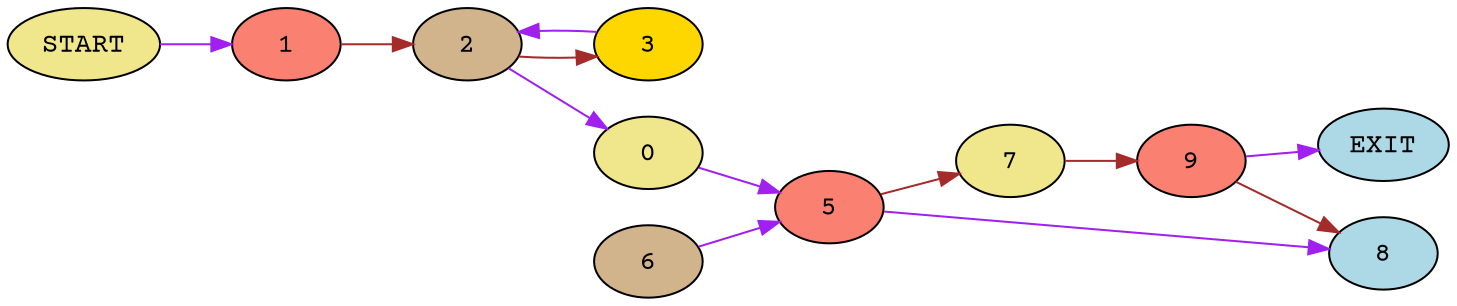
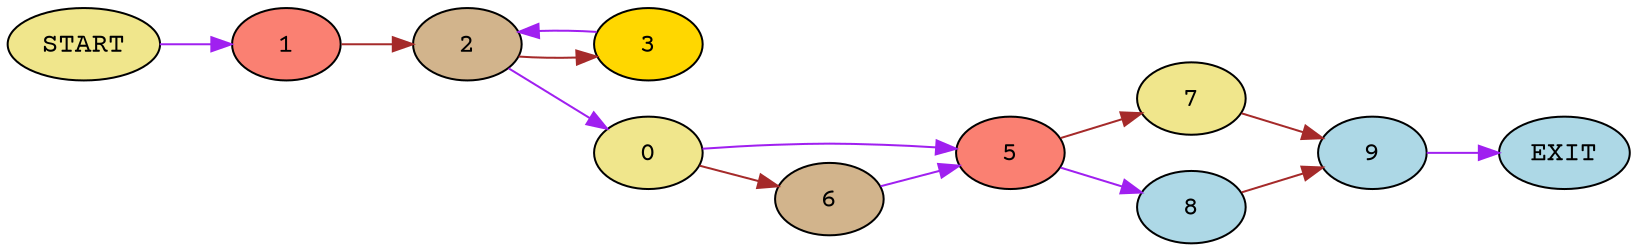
node "9": fillcolor salmon -> lightblue
edge "0" -> "6": added
edge "9" -> "8": reversed
